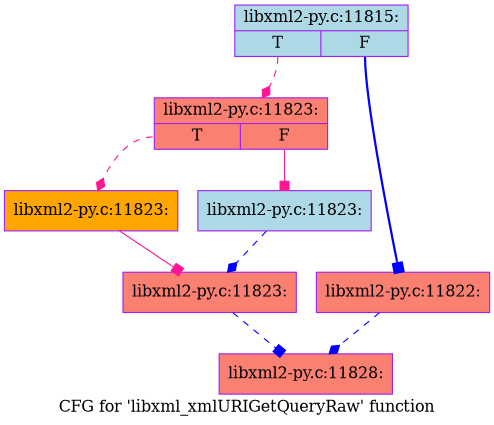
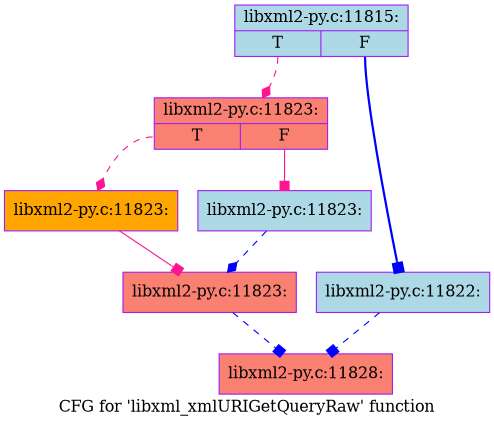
node "libxml2-py.c:11822:": fillcolor salmon -> lightblue
edge "libxml2-py.c:11822:" -> "libxml2-py.c:11828:": arrowhead diamond -> box
